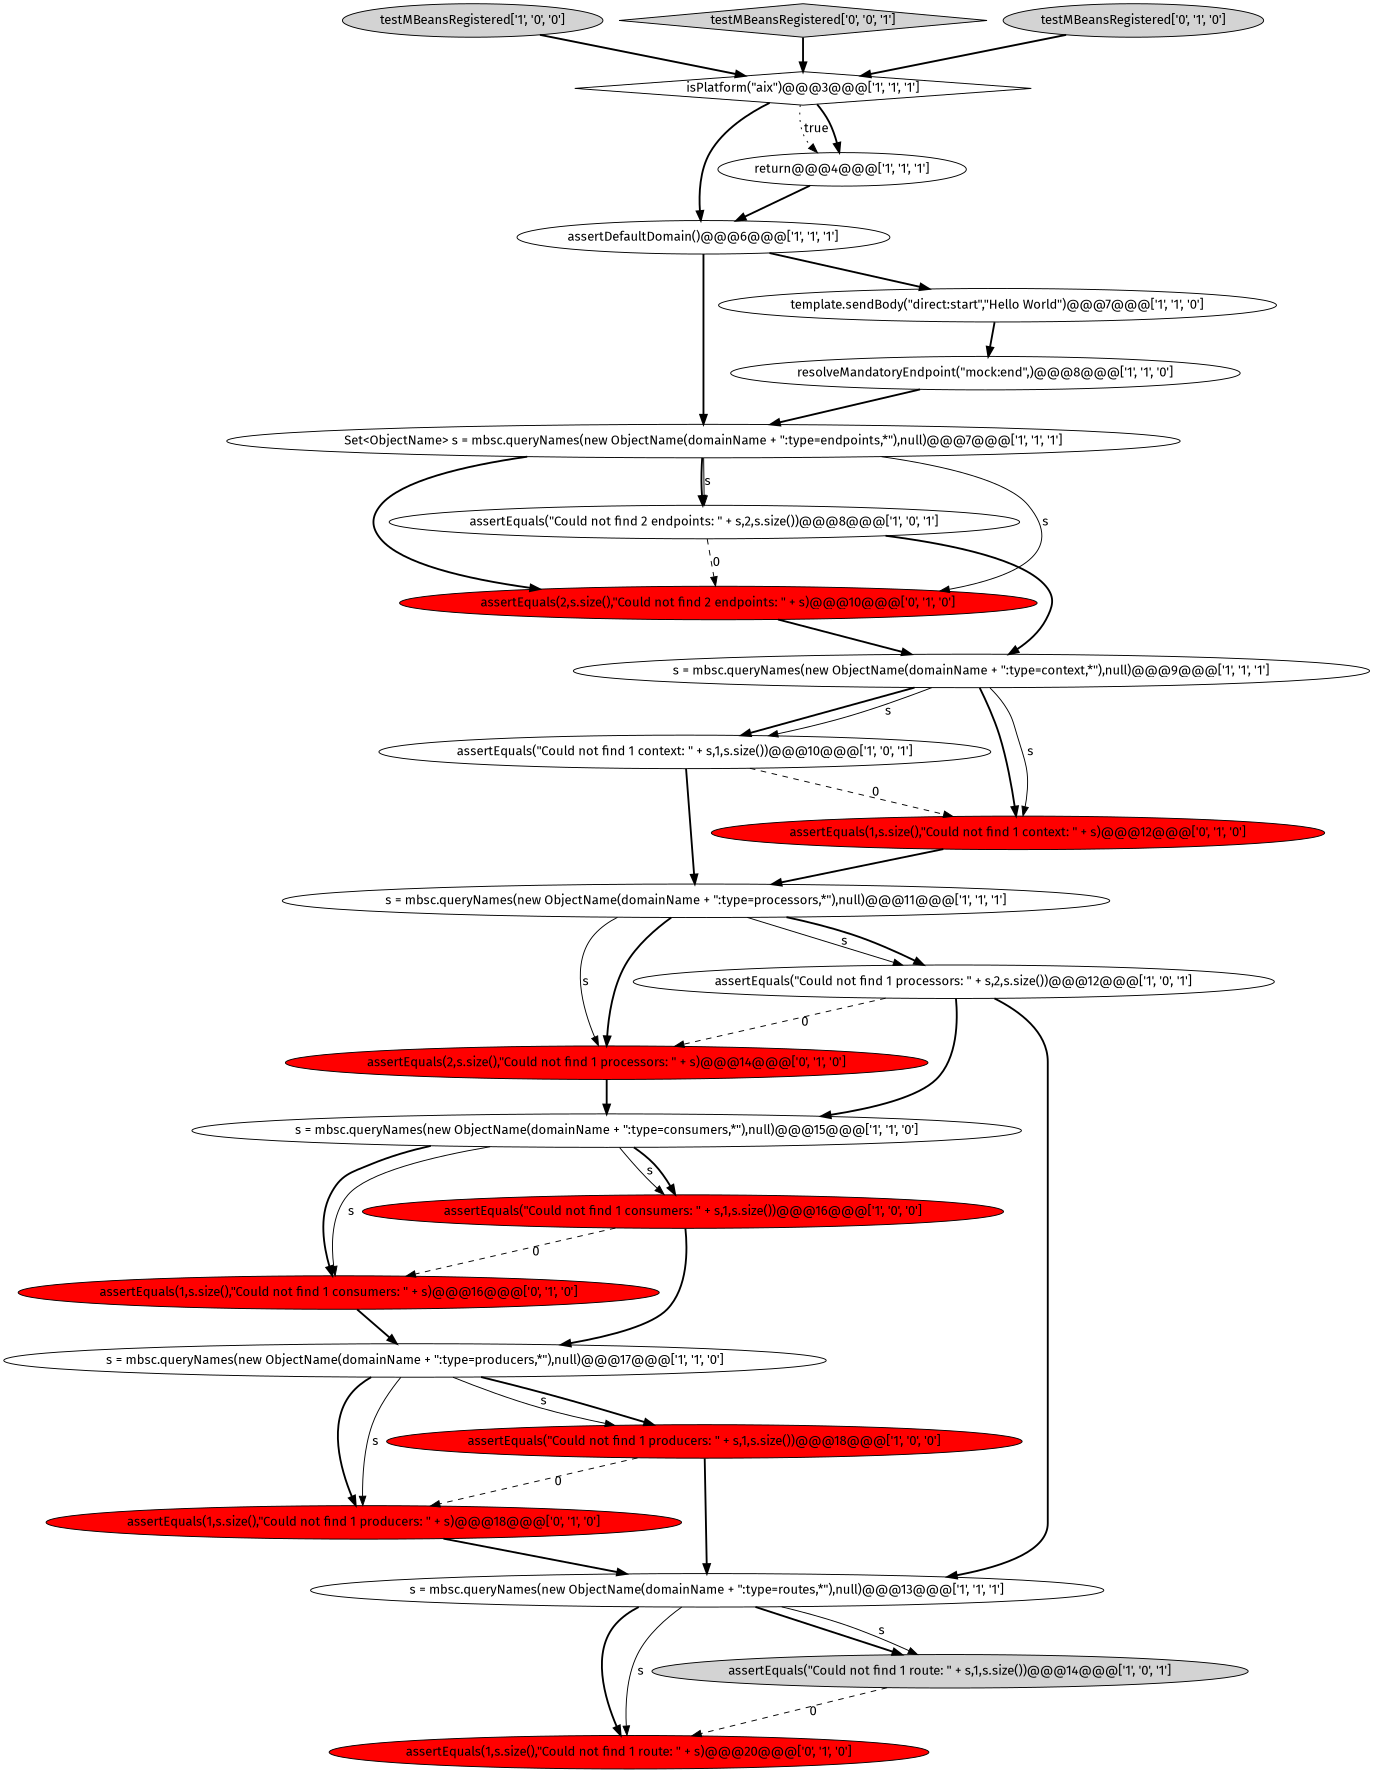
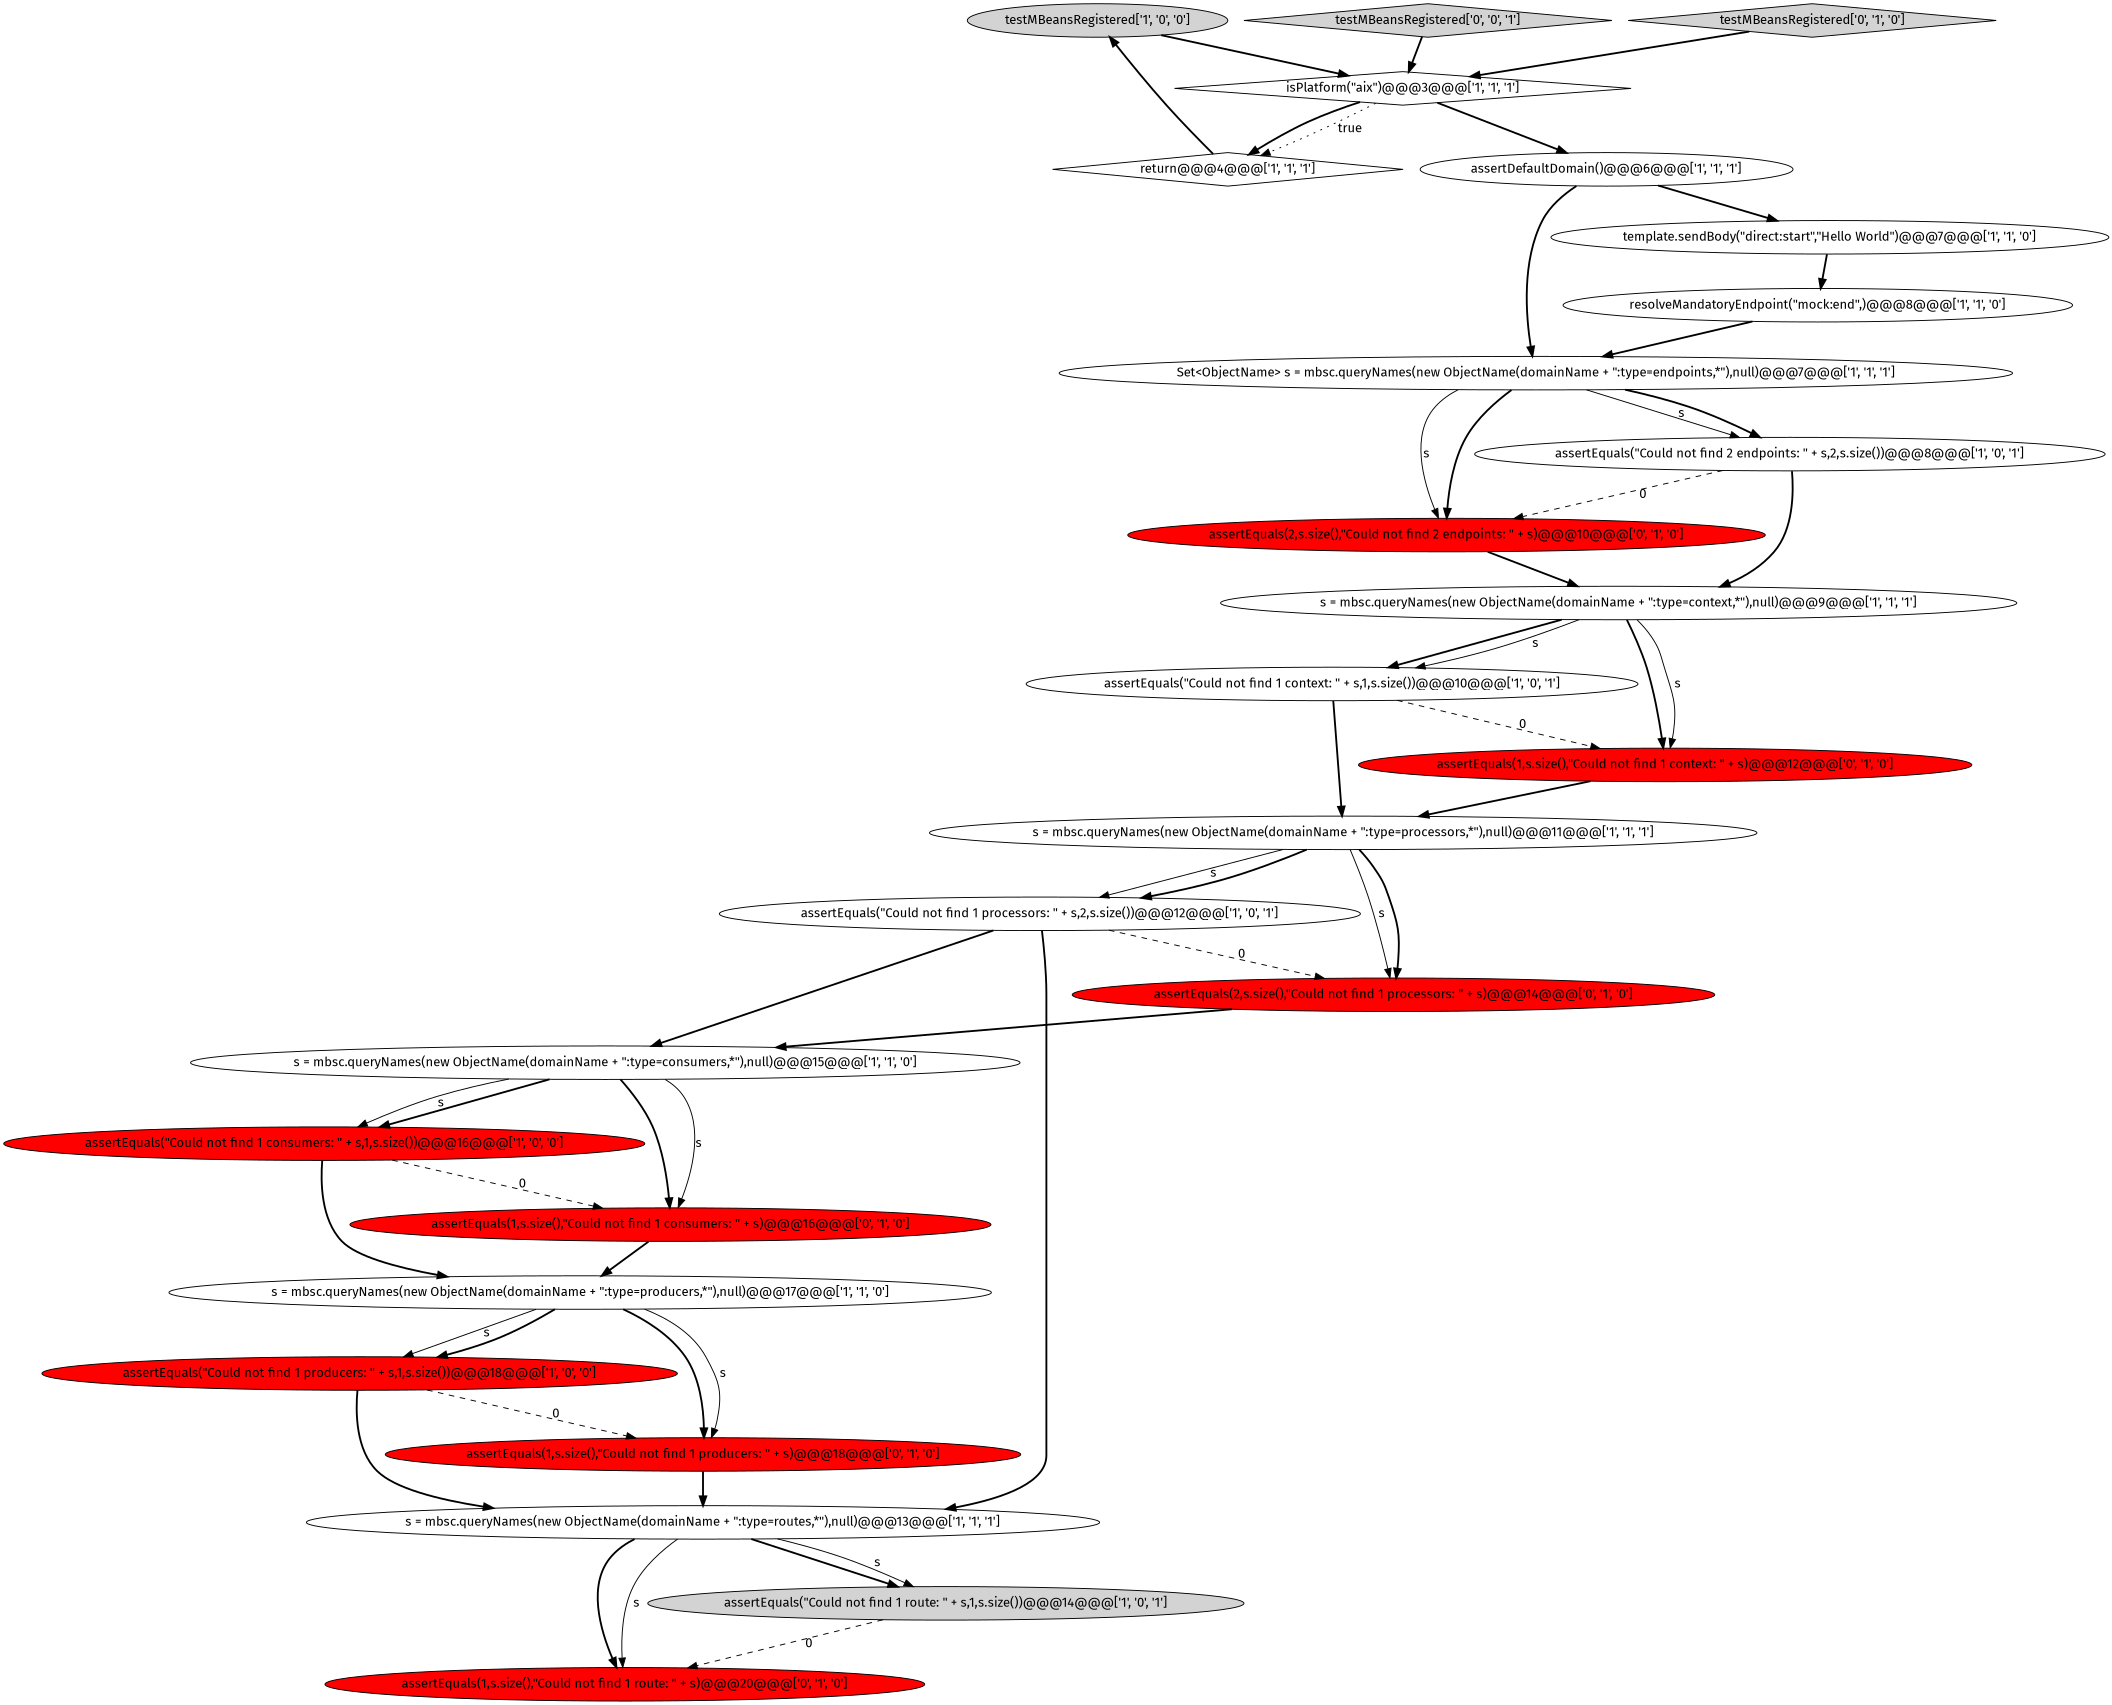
node "testMBeansRegistered['0', '1', '0']": shape ellipse -> diamond
node "return@@@4@@@['1', '1', '1']": shape ellipse -> diamond
edge "return@@@4@@@['1', '1', '1']" -> "assertDefaultDomain()@@@6@@@['1', '1', '1']": now "return@@@4@@@['1', '1', '1']" -> "testMBeansRegistered['1', '0', '0']"
